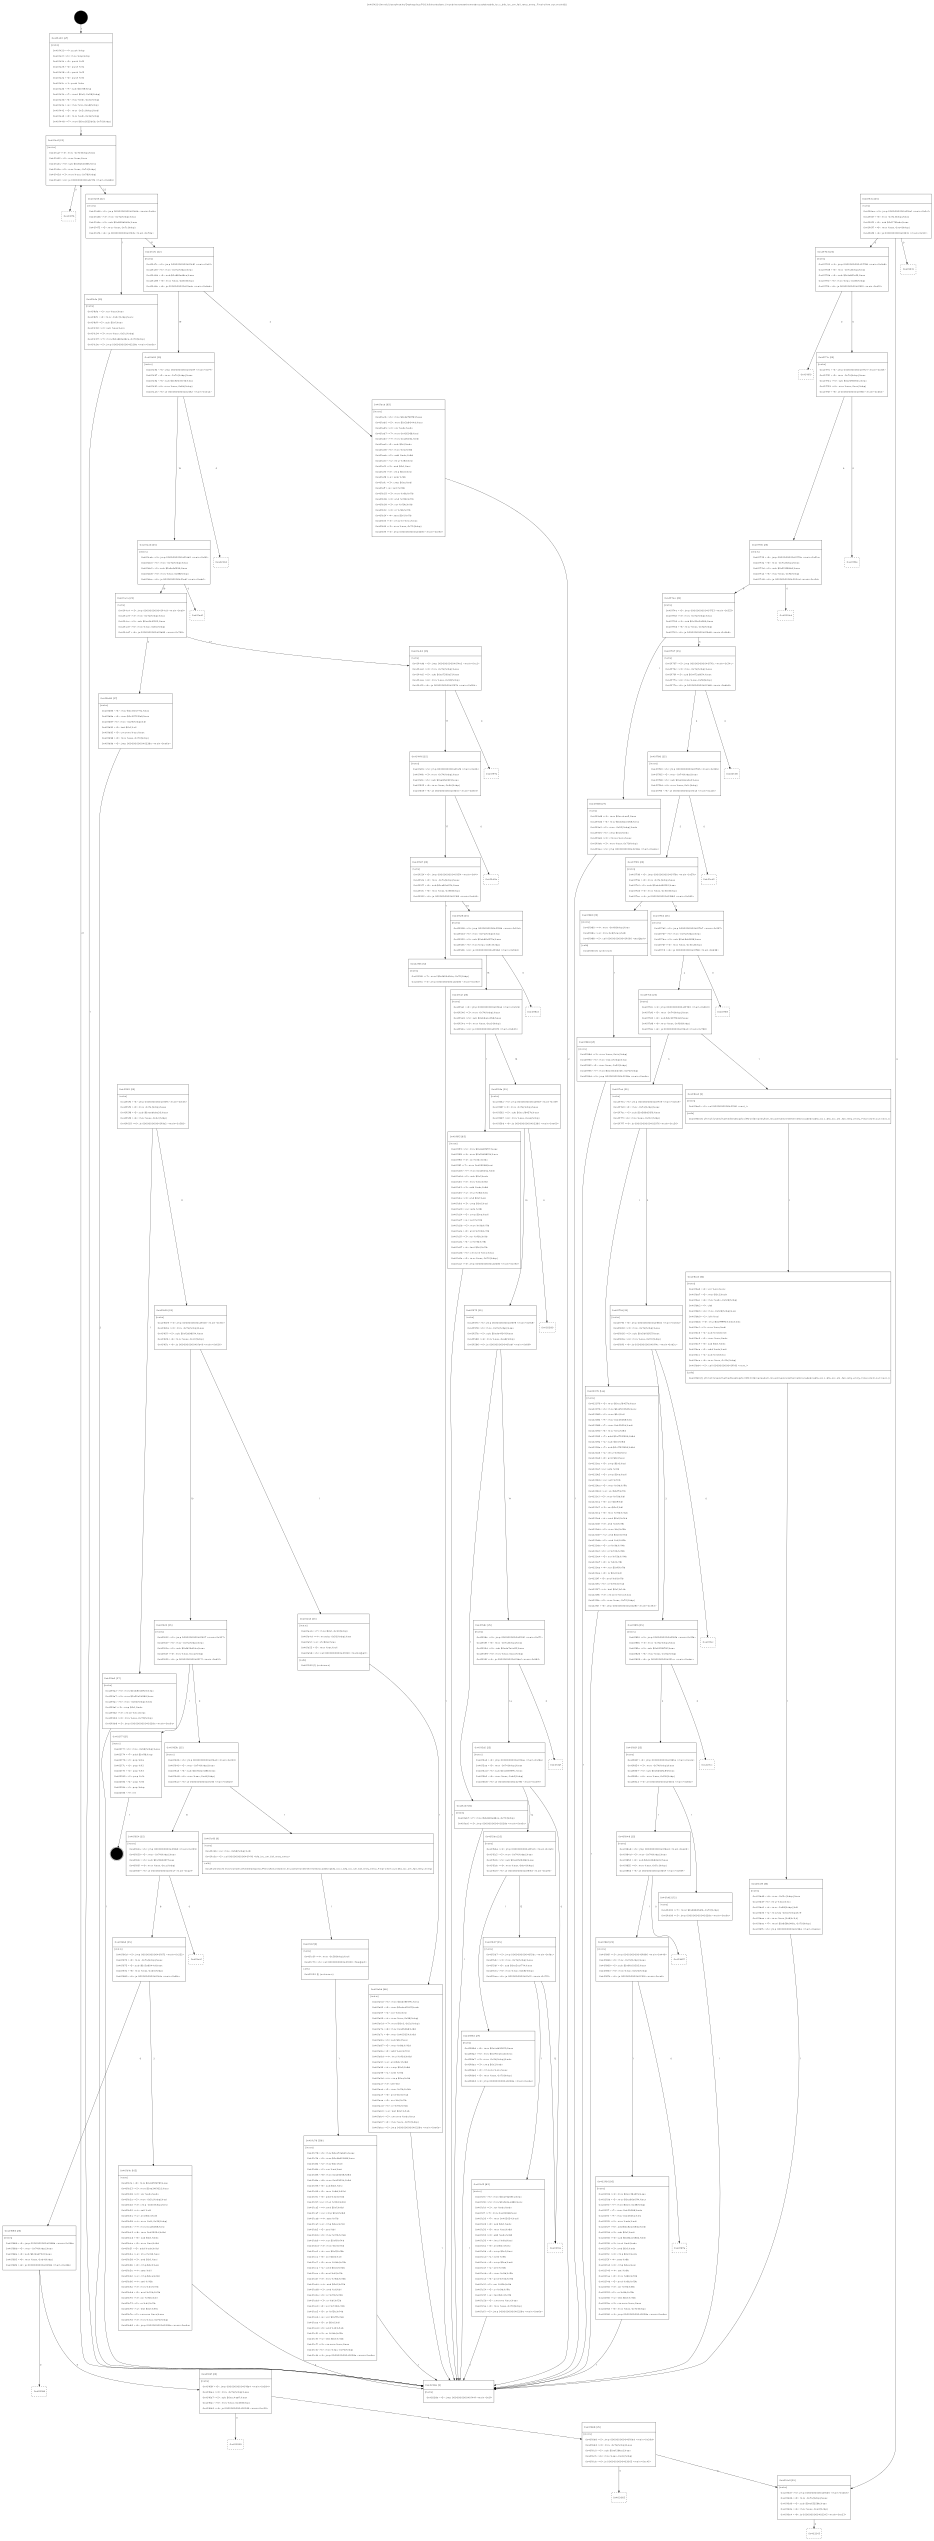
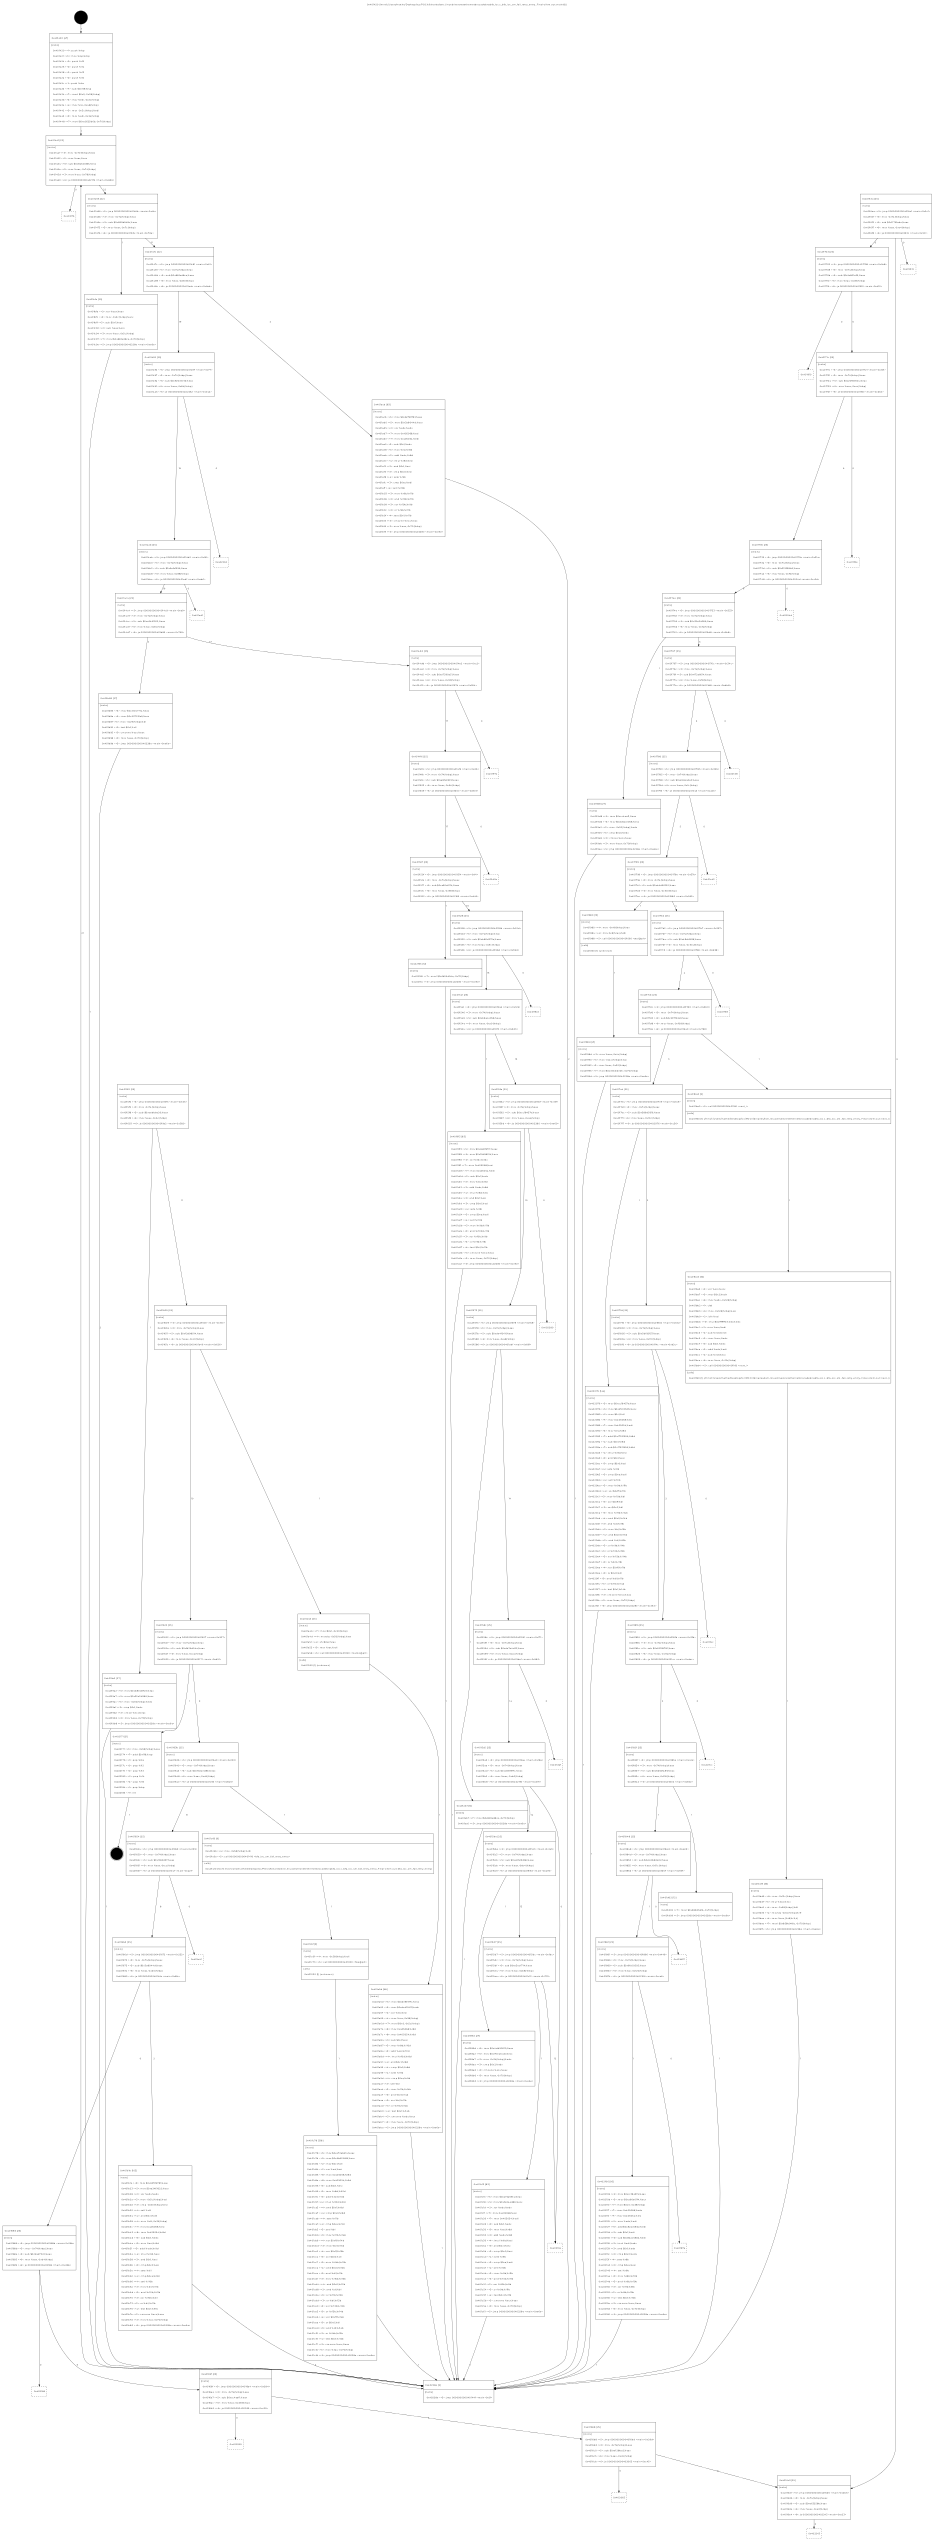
edge "0x40189d [27]" -> "0x40228e [5]": removed, label "1"
